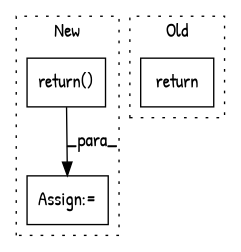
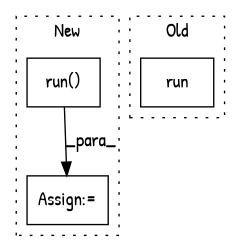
node "return()": label "return()" -> "run()"
node "return": label "return" -> "run"
